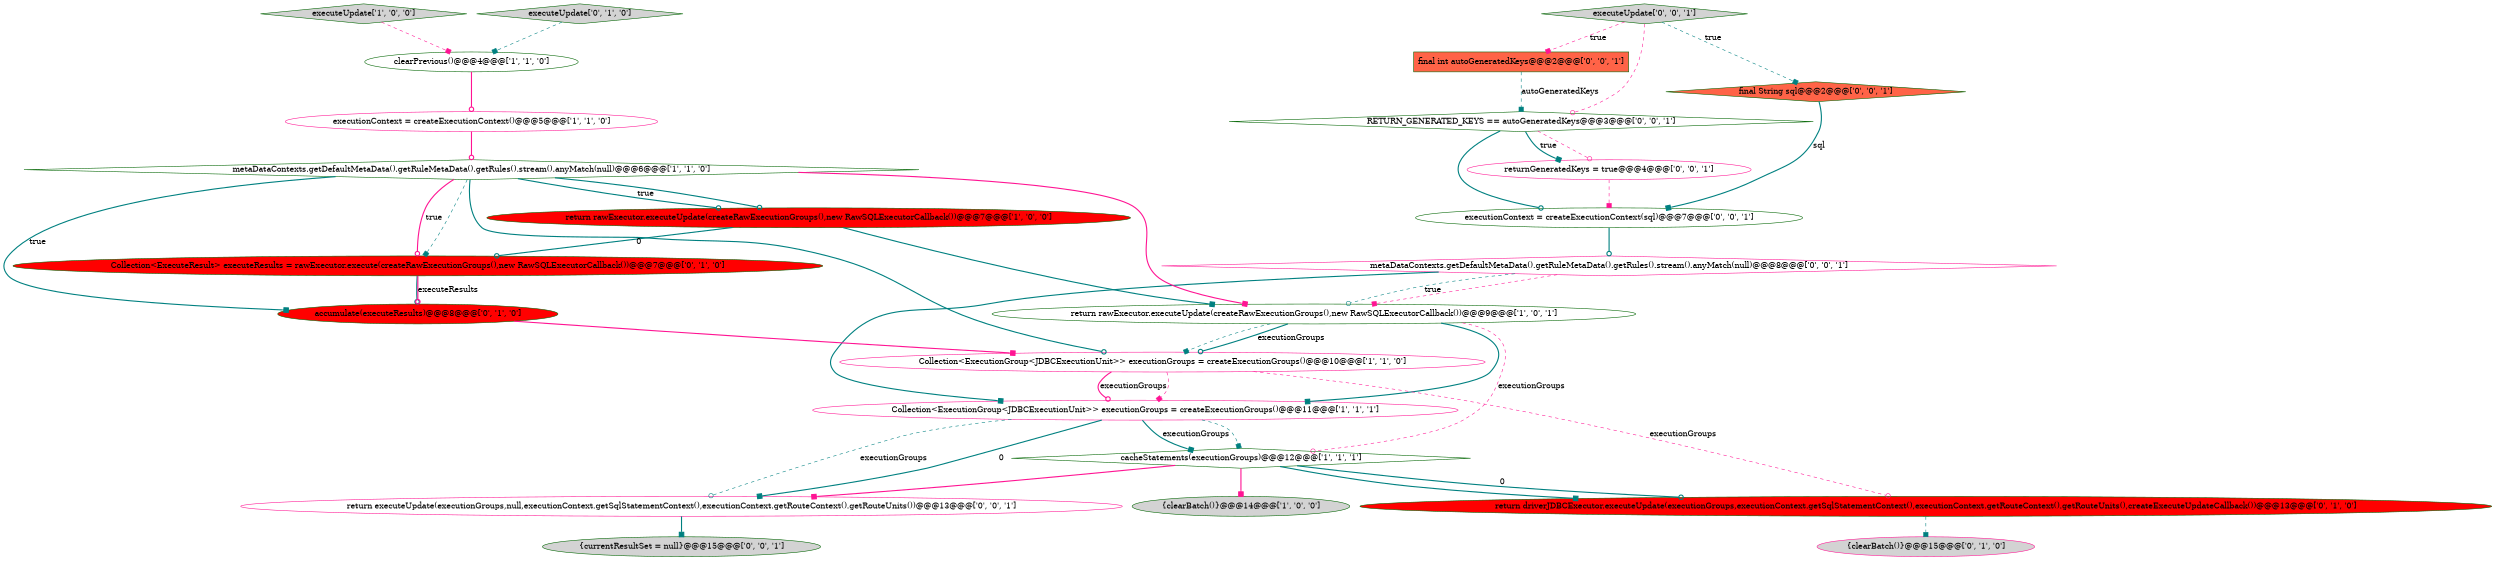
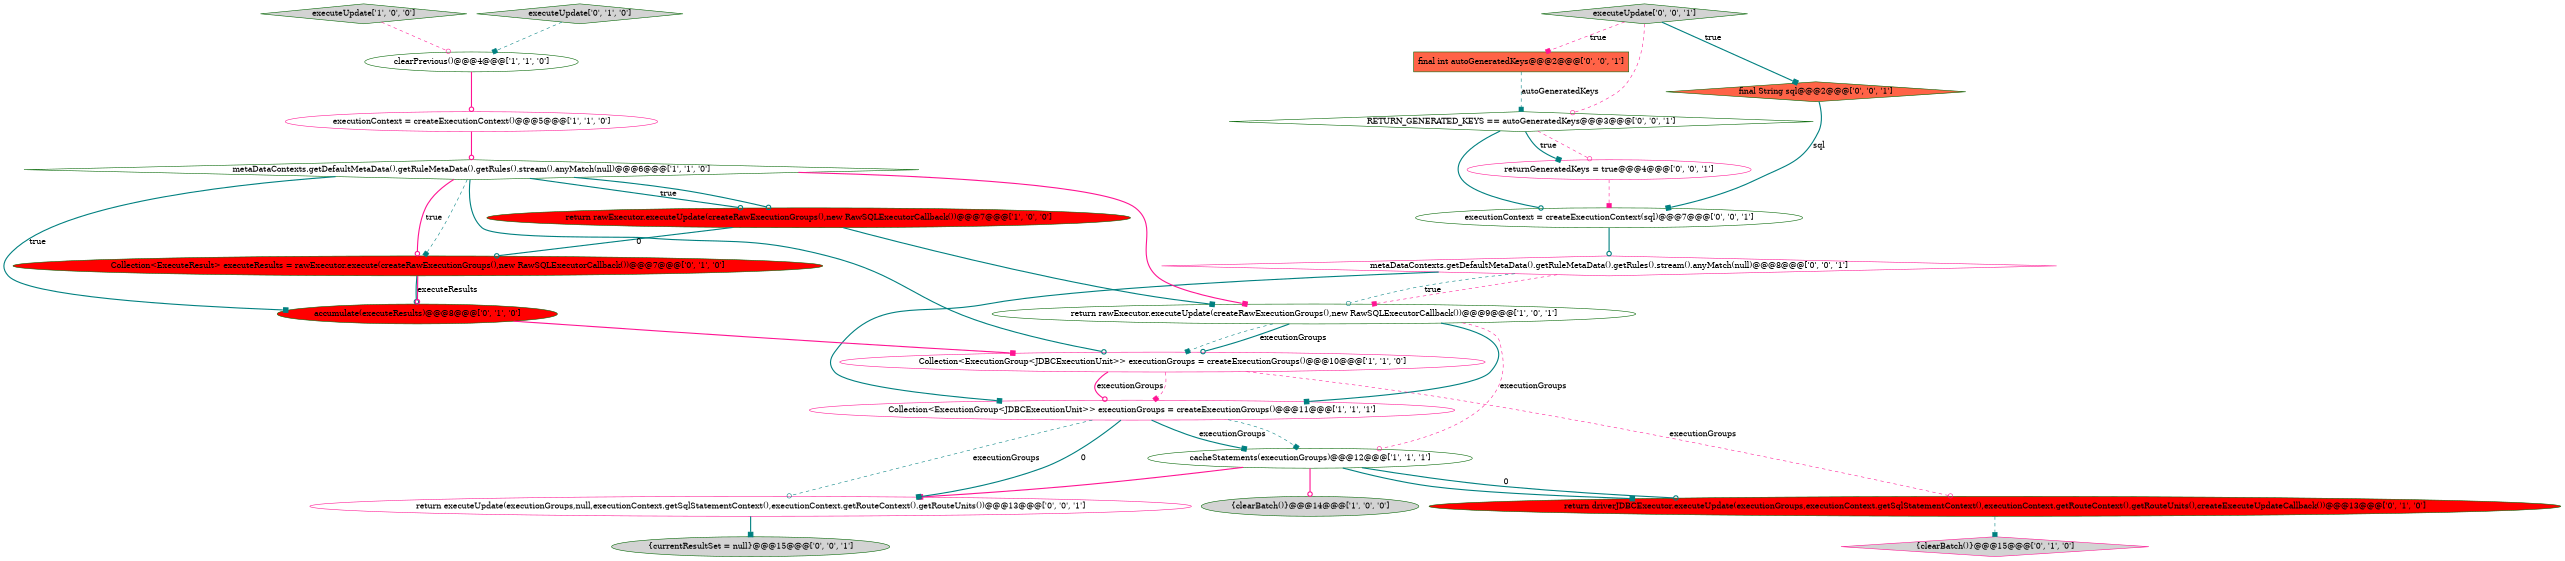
edge "executeUpdate['1', '0', '0']" -> "clearPrevious()@@@4@@@['1', '1', '0']": arrowhead box -> odot
edge "executeUpdate['0', '0', '1']" -> "final String sql@@@2@@@['0', '0', '1']": style dashed -> bold
node "cacheStatements(executionGroups)@@@12@@@['1', '1', '1']": shape diamond -> ellipse
edge "cacheStatements(executionGroups)@@@12@@@['1', '1', '1']" -> "{clearBatch()}@@@14@@@['1', '0', '0']": arrowhead box -> odot
node "{clearBatch()}@@@15@@@['0', '1', '0']": shape ellipse -> diamond
